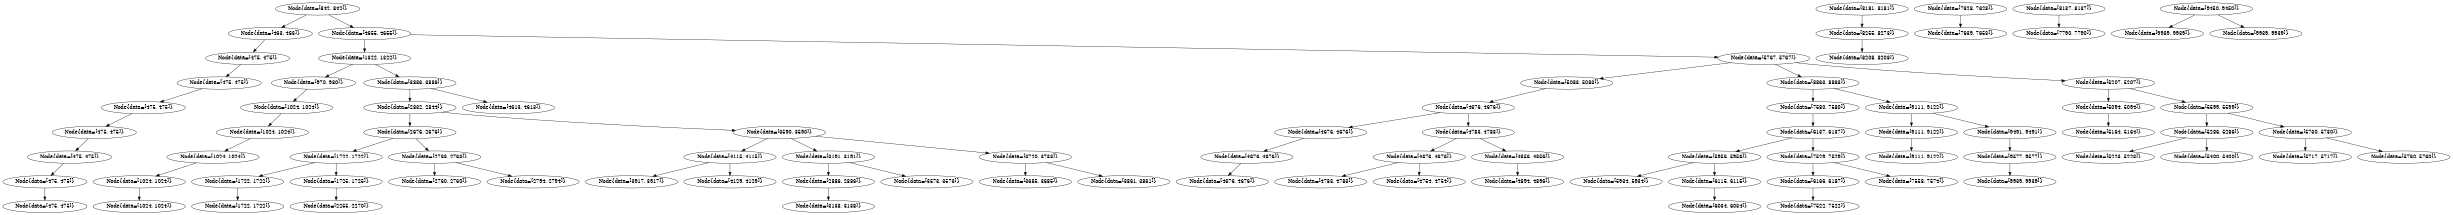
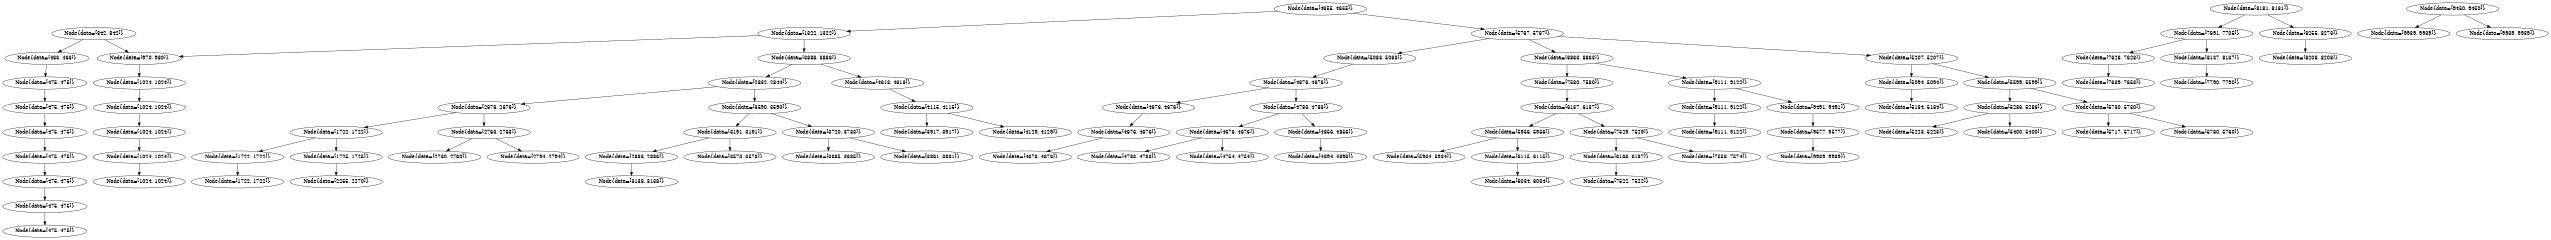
edge "Node{data=[842, 842]}" -> "Node{data=[4655, 4655]}": now "Node{data=[842, 842]}" -> "Node{data=[970, 980]}"
node "Node{data=[7691, 7705]}": added
edge "Node{data=[3590, 3590]}" -> "Node{data=[4115, 4115]}": now "Node{data=[4613, 4613]}" -> "Node{data=[4115, 4115]}"
